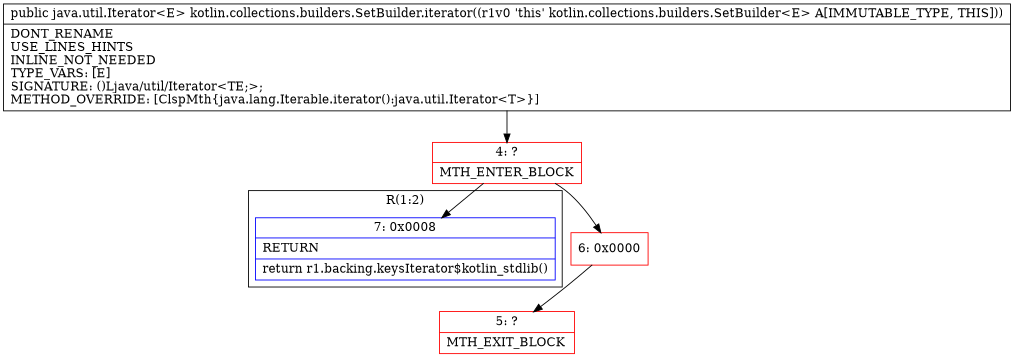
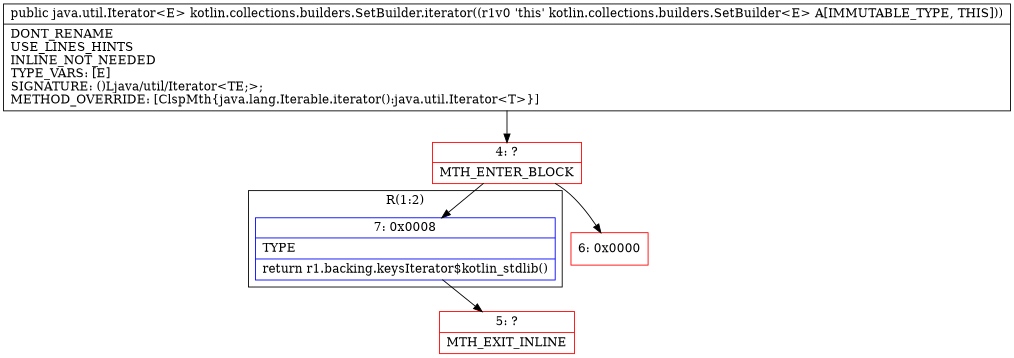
node "7: 0x0008": text "RETURN" -> "TYPE"
edge "6: 0x0000" -> "5: ?": now "7: 0x0008" -> "5: ?"
node "5: ?": text "MTH_EXIT_BLOCK" -> "MTH_EXIT_INLINE"
